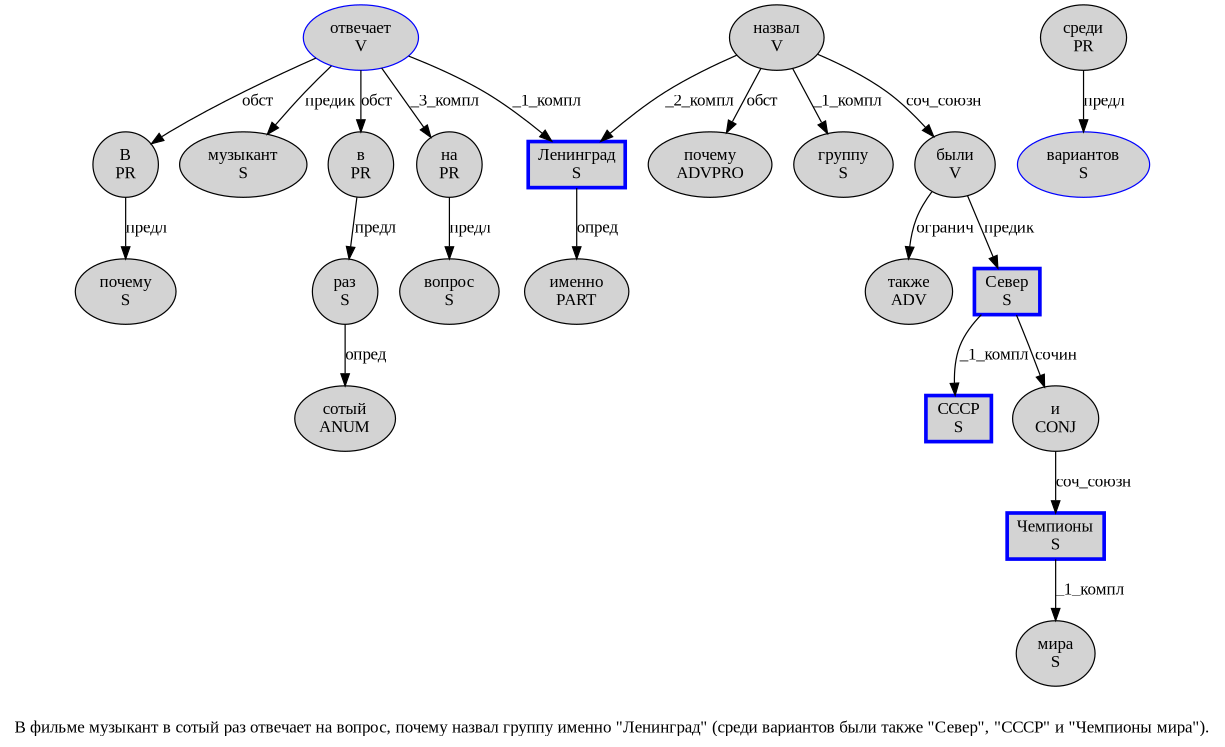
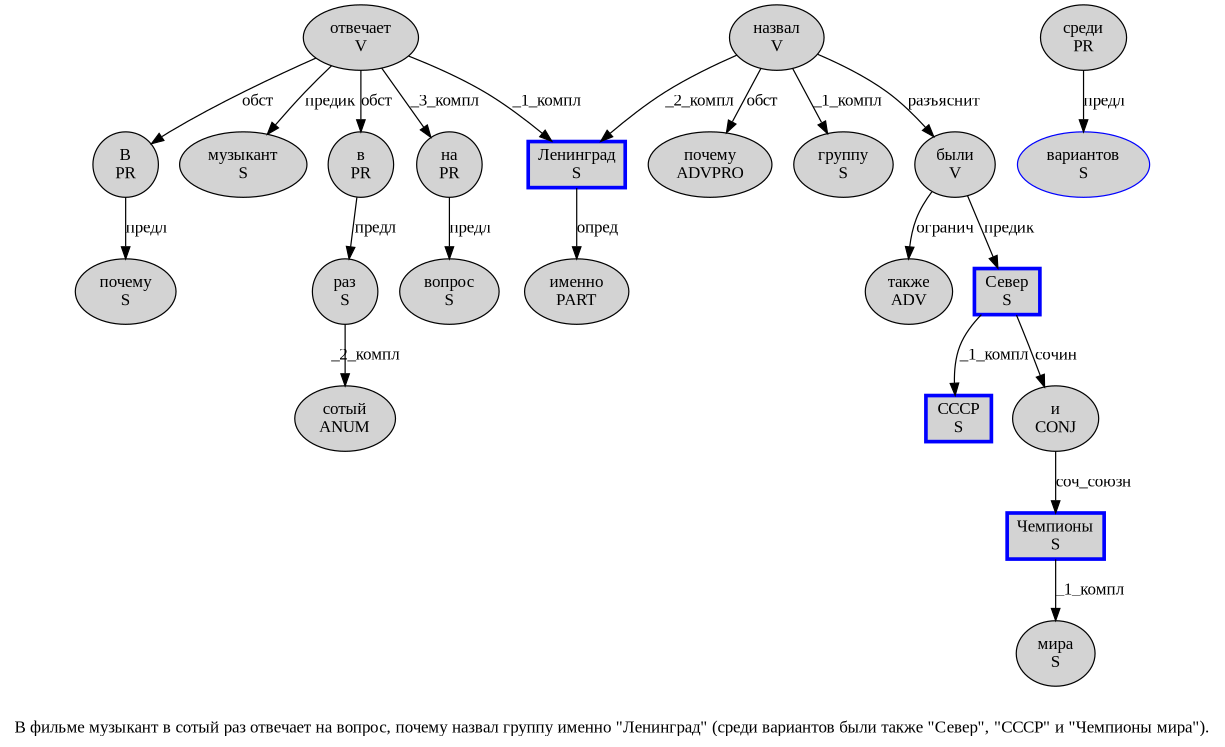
node "отвечает V": color blue -> black
edge "назвал V" -> "были V": label "соч_союзн" -> "разъяснит"
edge "раз S" -> "сотый ANUM": label "опред" -> "_2_компл"
